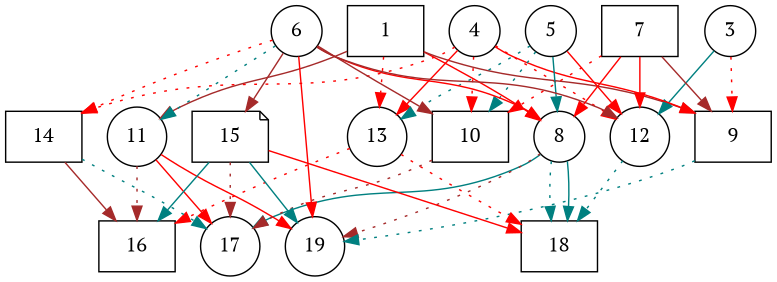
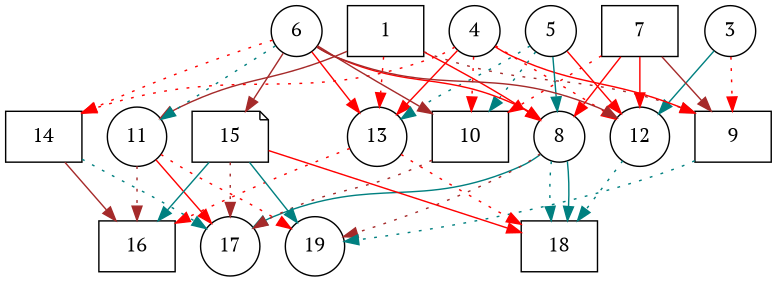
edge "1" -> "9": style solid -> dotted
edge "6" -> "19": now "6" -> "13"
edge "11" -> "19": style solid -> dotted
